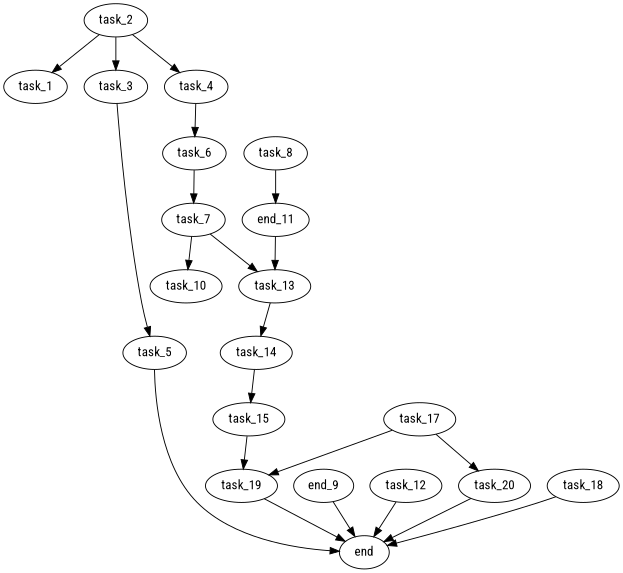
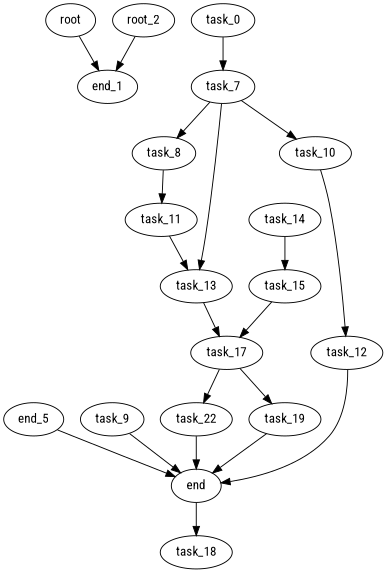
node "root": added
node "task_2": label "task_2" -> "root_2"
node "task_1": label "task_1" -> "end_1"
node "task_3": removed
node "task_4": removed
edge "task_7" -> "task_8": added
node "task_6": label "task_6" -> "task_0"
node "end_11": label "end_11" -> "task_11"
edge "task_10" -> "task_12": added
edge "task_13" -> "task_14": now "task_13" -> "task_17"
node "task_5": label "task_5" -> "end_5"
edge "task_15" -> "task_19": now "task_15" -> "task_17"
node "end_9": label "end_9" -> "task_9"
node "task_20": label "task_20" -> "task_22"
edge "task_18" -> "end": reversed
